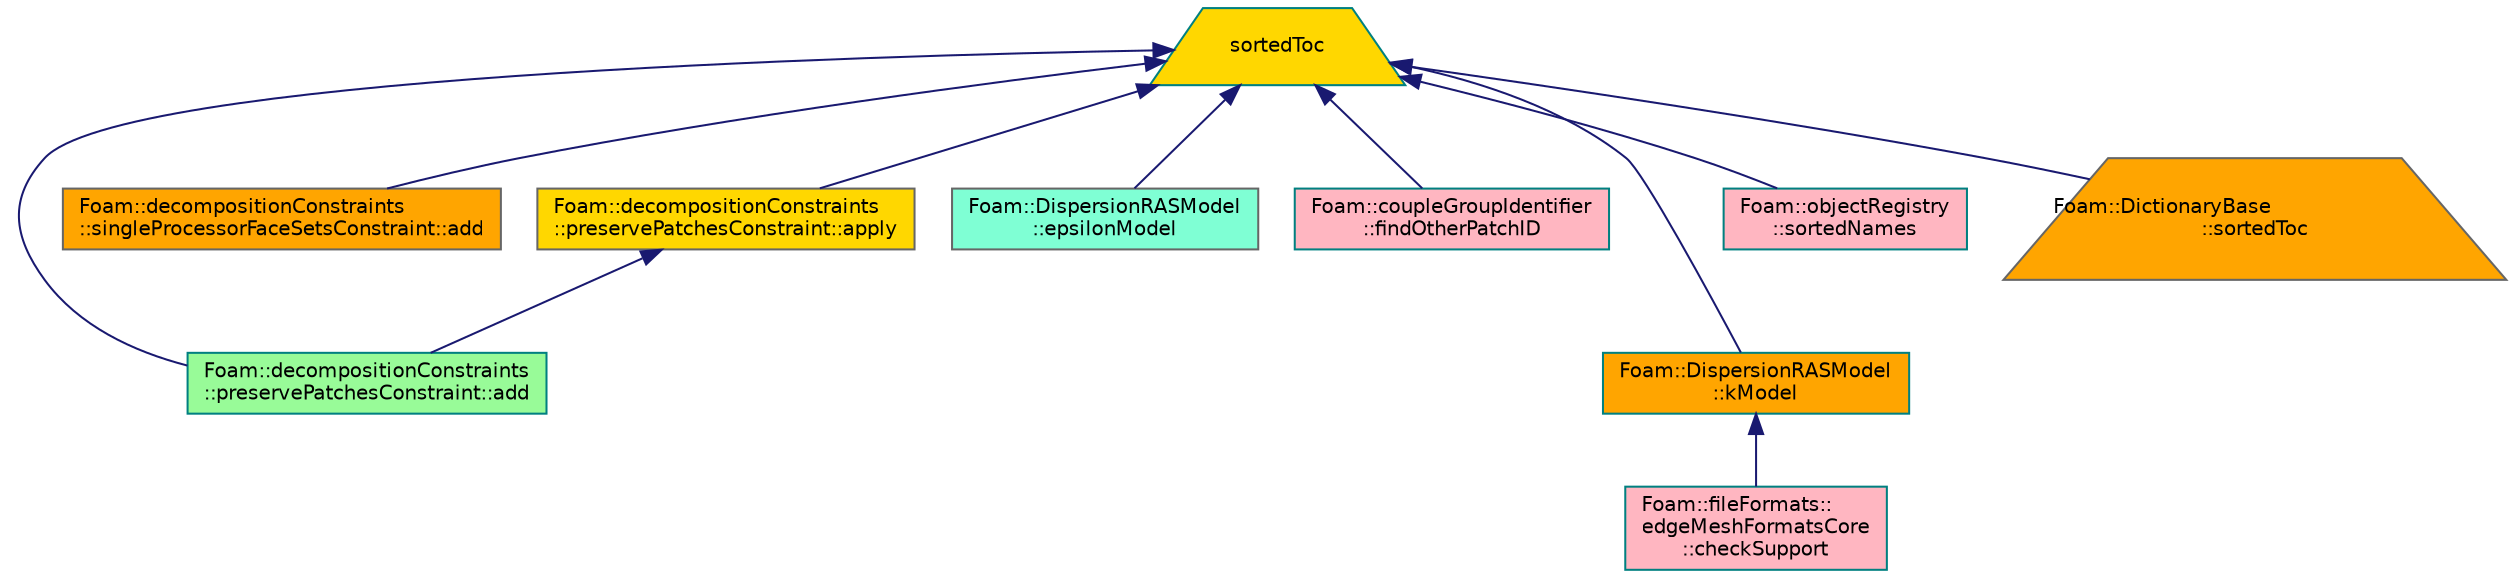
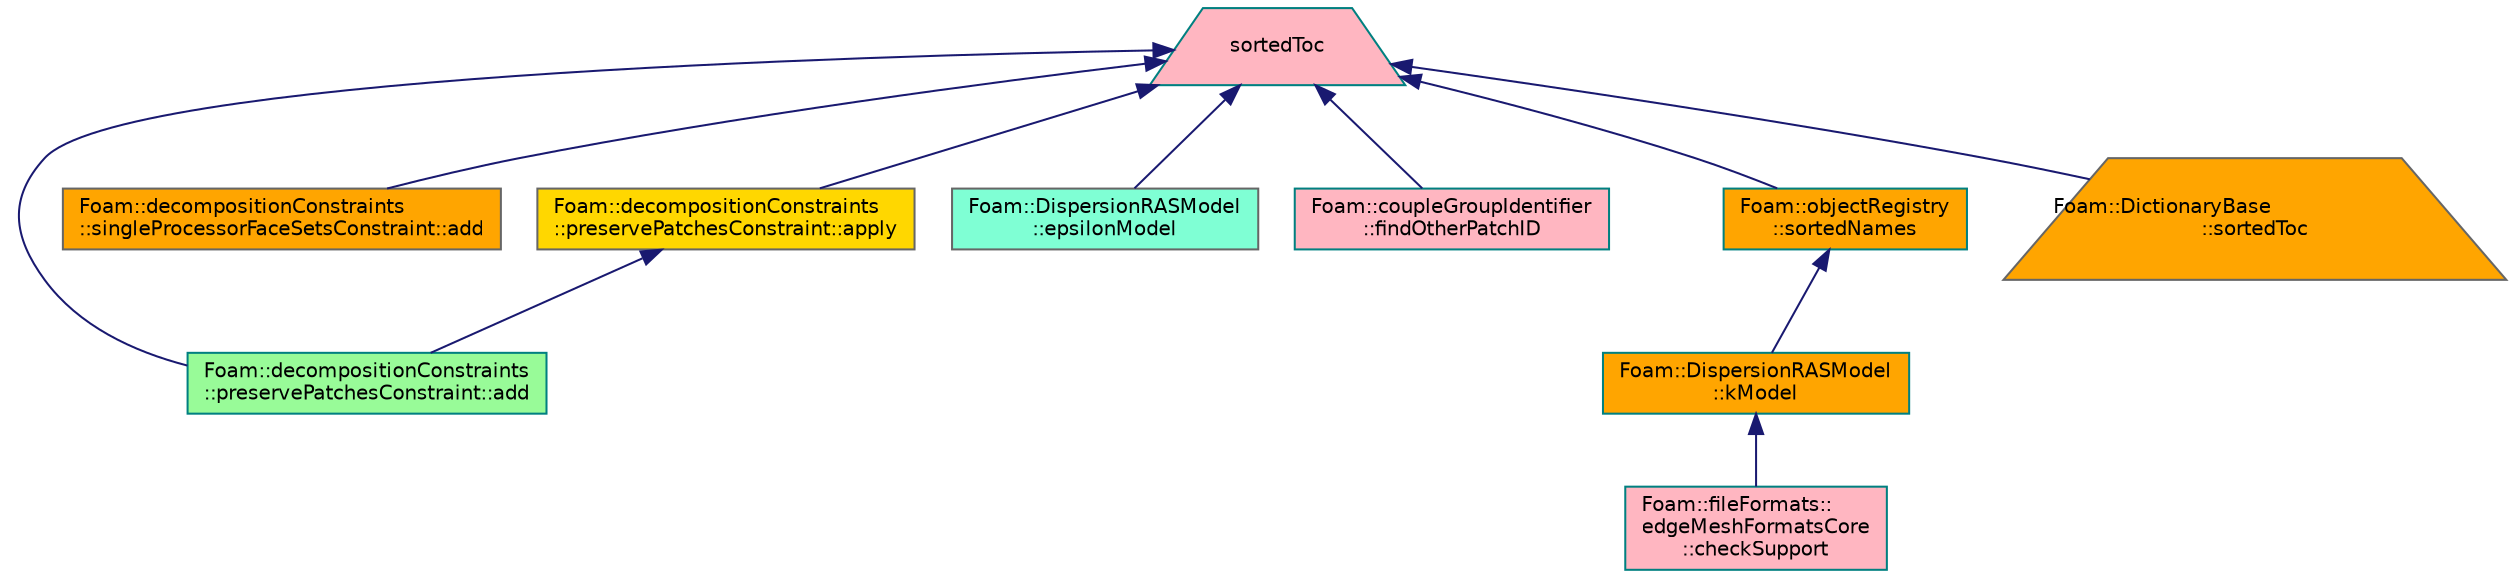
node "sortedToc": fillcolor gold -> lightpink
edge "Foam::DispersionRASModel ::kModel" -> "sortedToc": now "Foam::DispersionRASModel ::kModel" -> "Foam::objectRegistry ::sortedNames"
node "Foam::objectRegistry ::sortedNames": fillcolor lightpink -> orange
